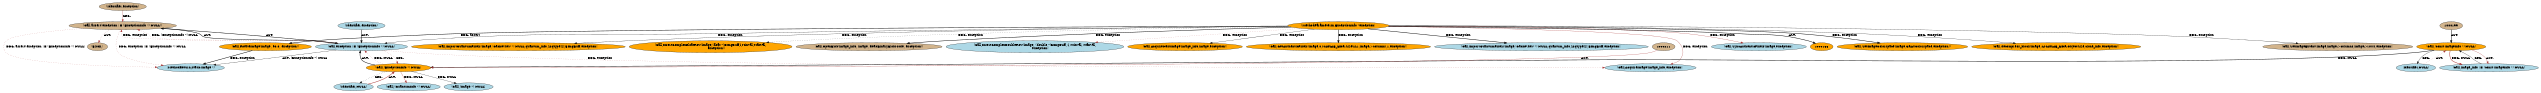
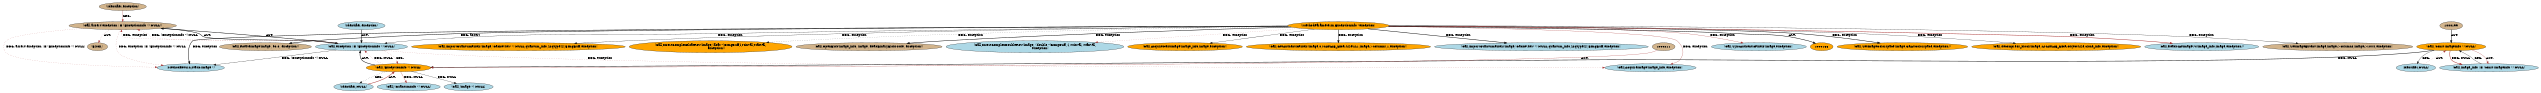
node "(Call,RotateImage(image, 90.0, exception))": fillcolor orange -> tan
node "(Call,ReadMATImageV4(image_info,image,exception))": added
edge "(Call,RotateImage(image, 90.0, exception))" -> "(MethodReturn,static Image *)": now "(MethodParameterIn,ExceptionInfo *exception)" -> "(MethodReturn,static Image *)"
edge "(Call,exception != (ExceptionInfo *) NULL)" -> "(MethodReturn,static Image *)": label "AST: (ExceptionInfo *) NULL" -> "DDG: (ExceptionInfo *) NULL"
